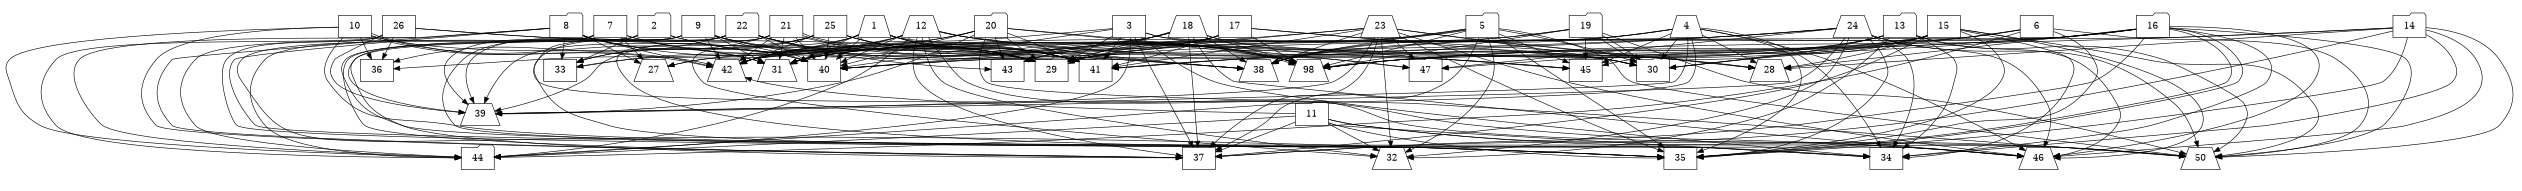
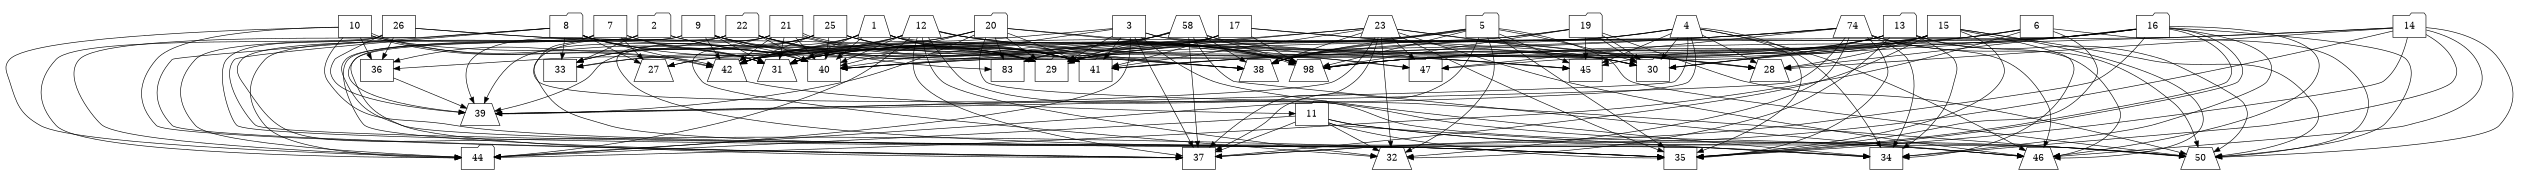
node "18": label "18" -> "58"
node "24": label "24" -> "74"
edge "9" -> "39": now "36" -> "39"
edge "7" -> "29": now "7" -> "31"
node "43": label "43" -> "83"
edge "11" -> "42": reversed
edge "22" -> "46": removed
